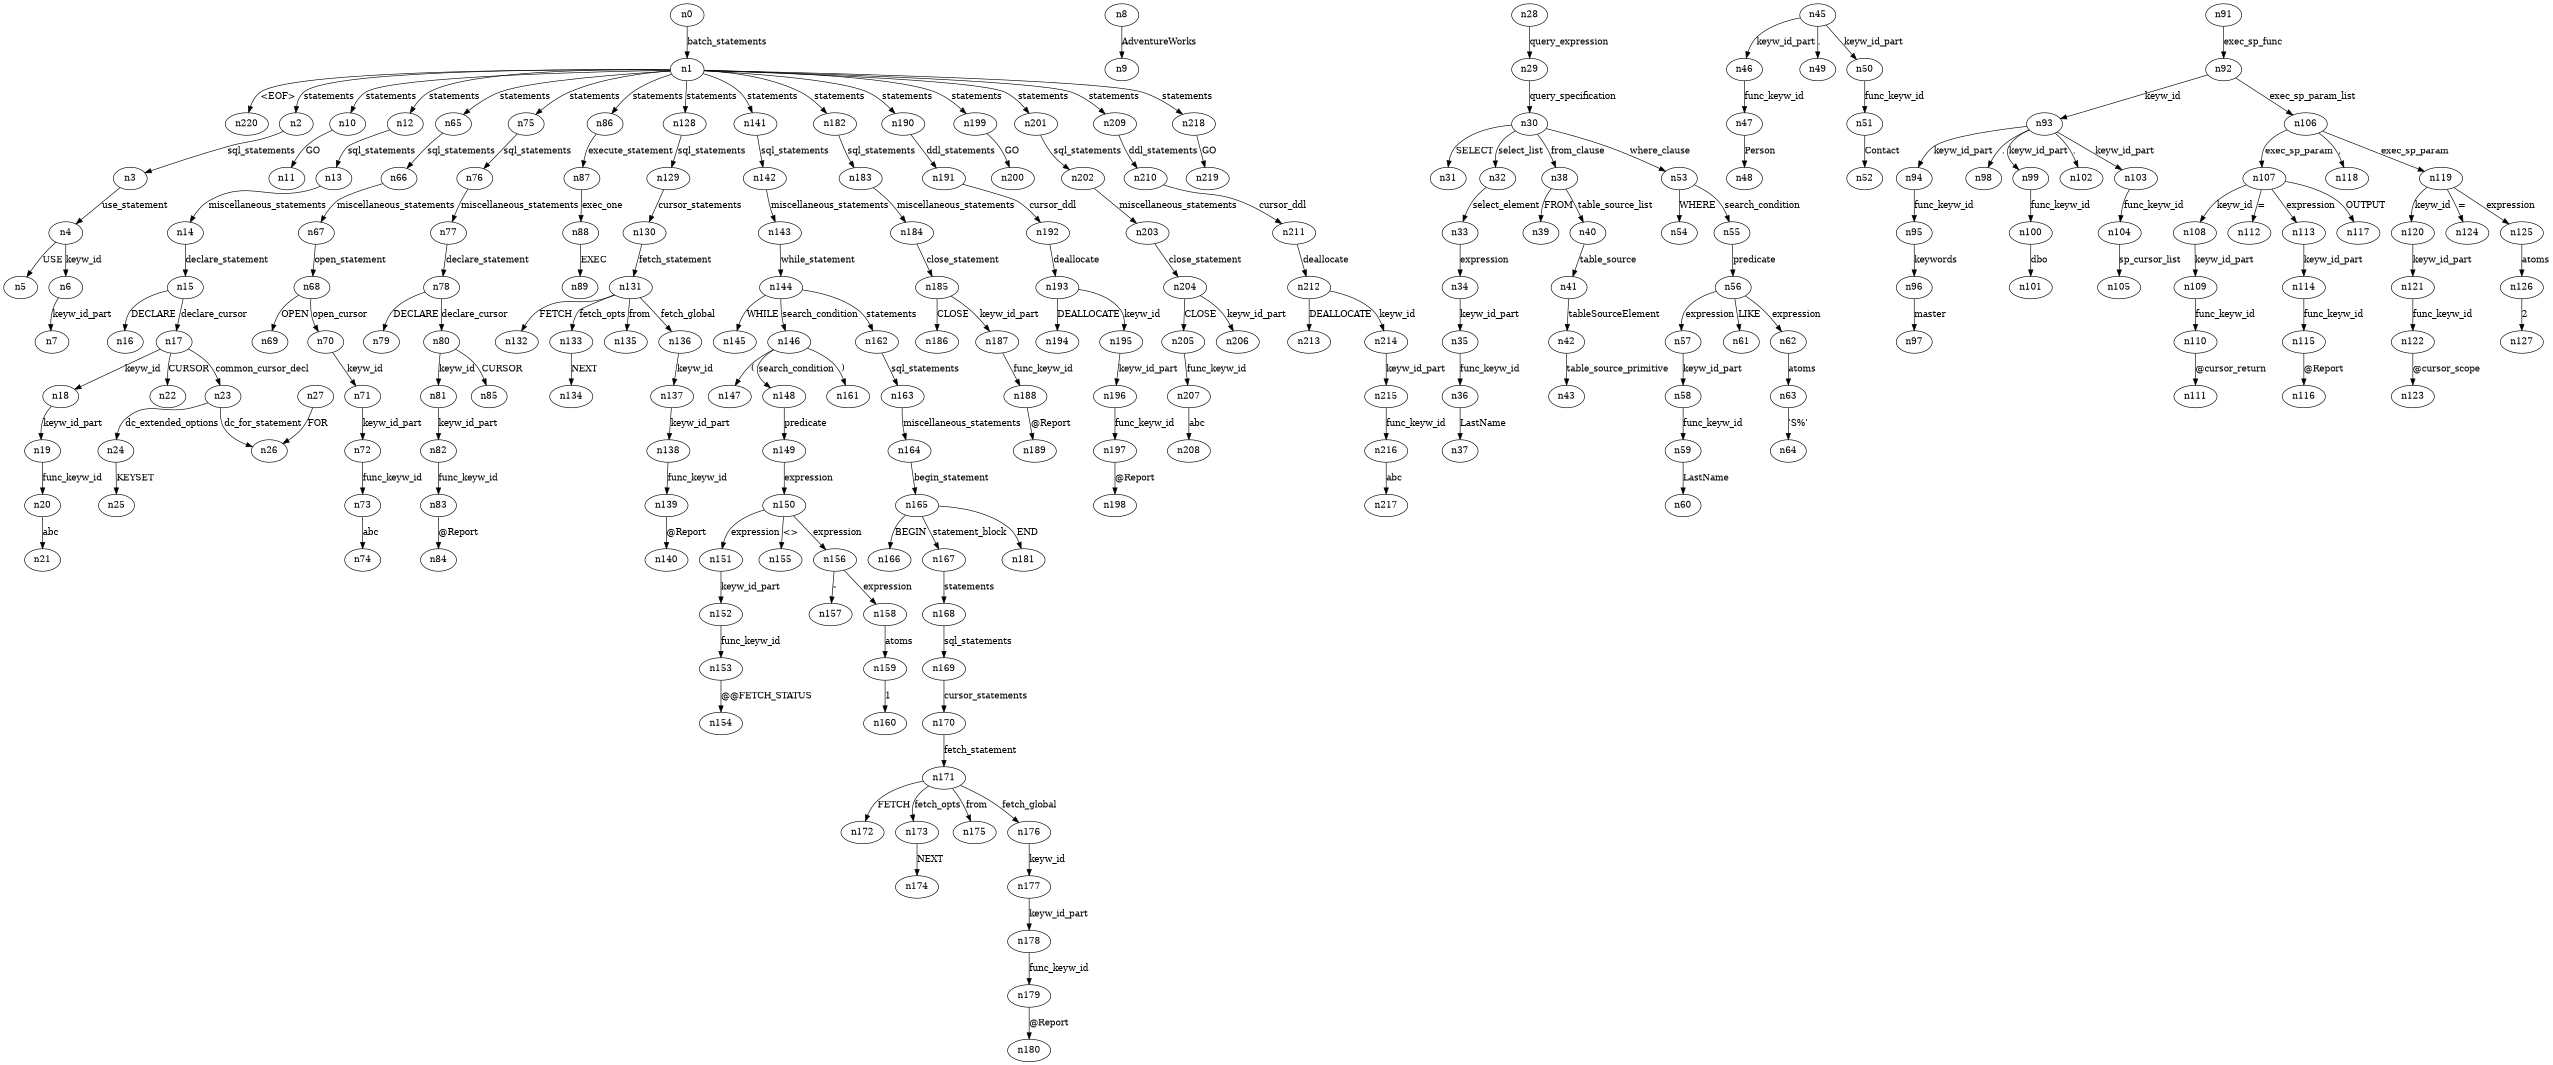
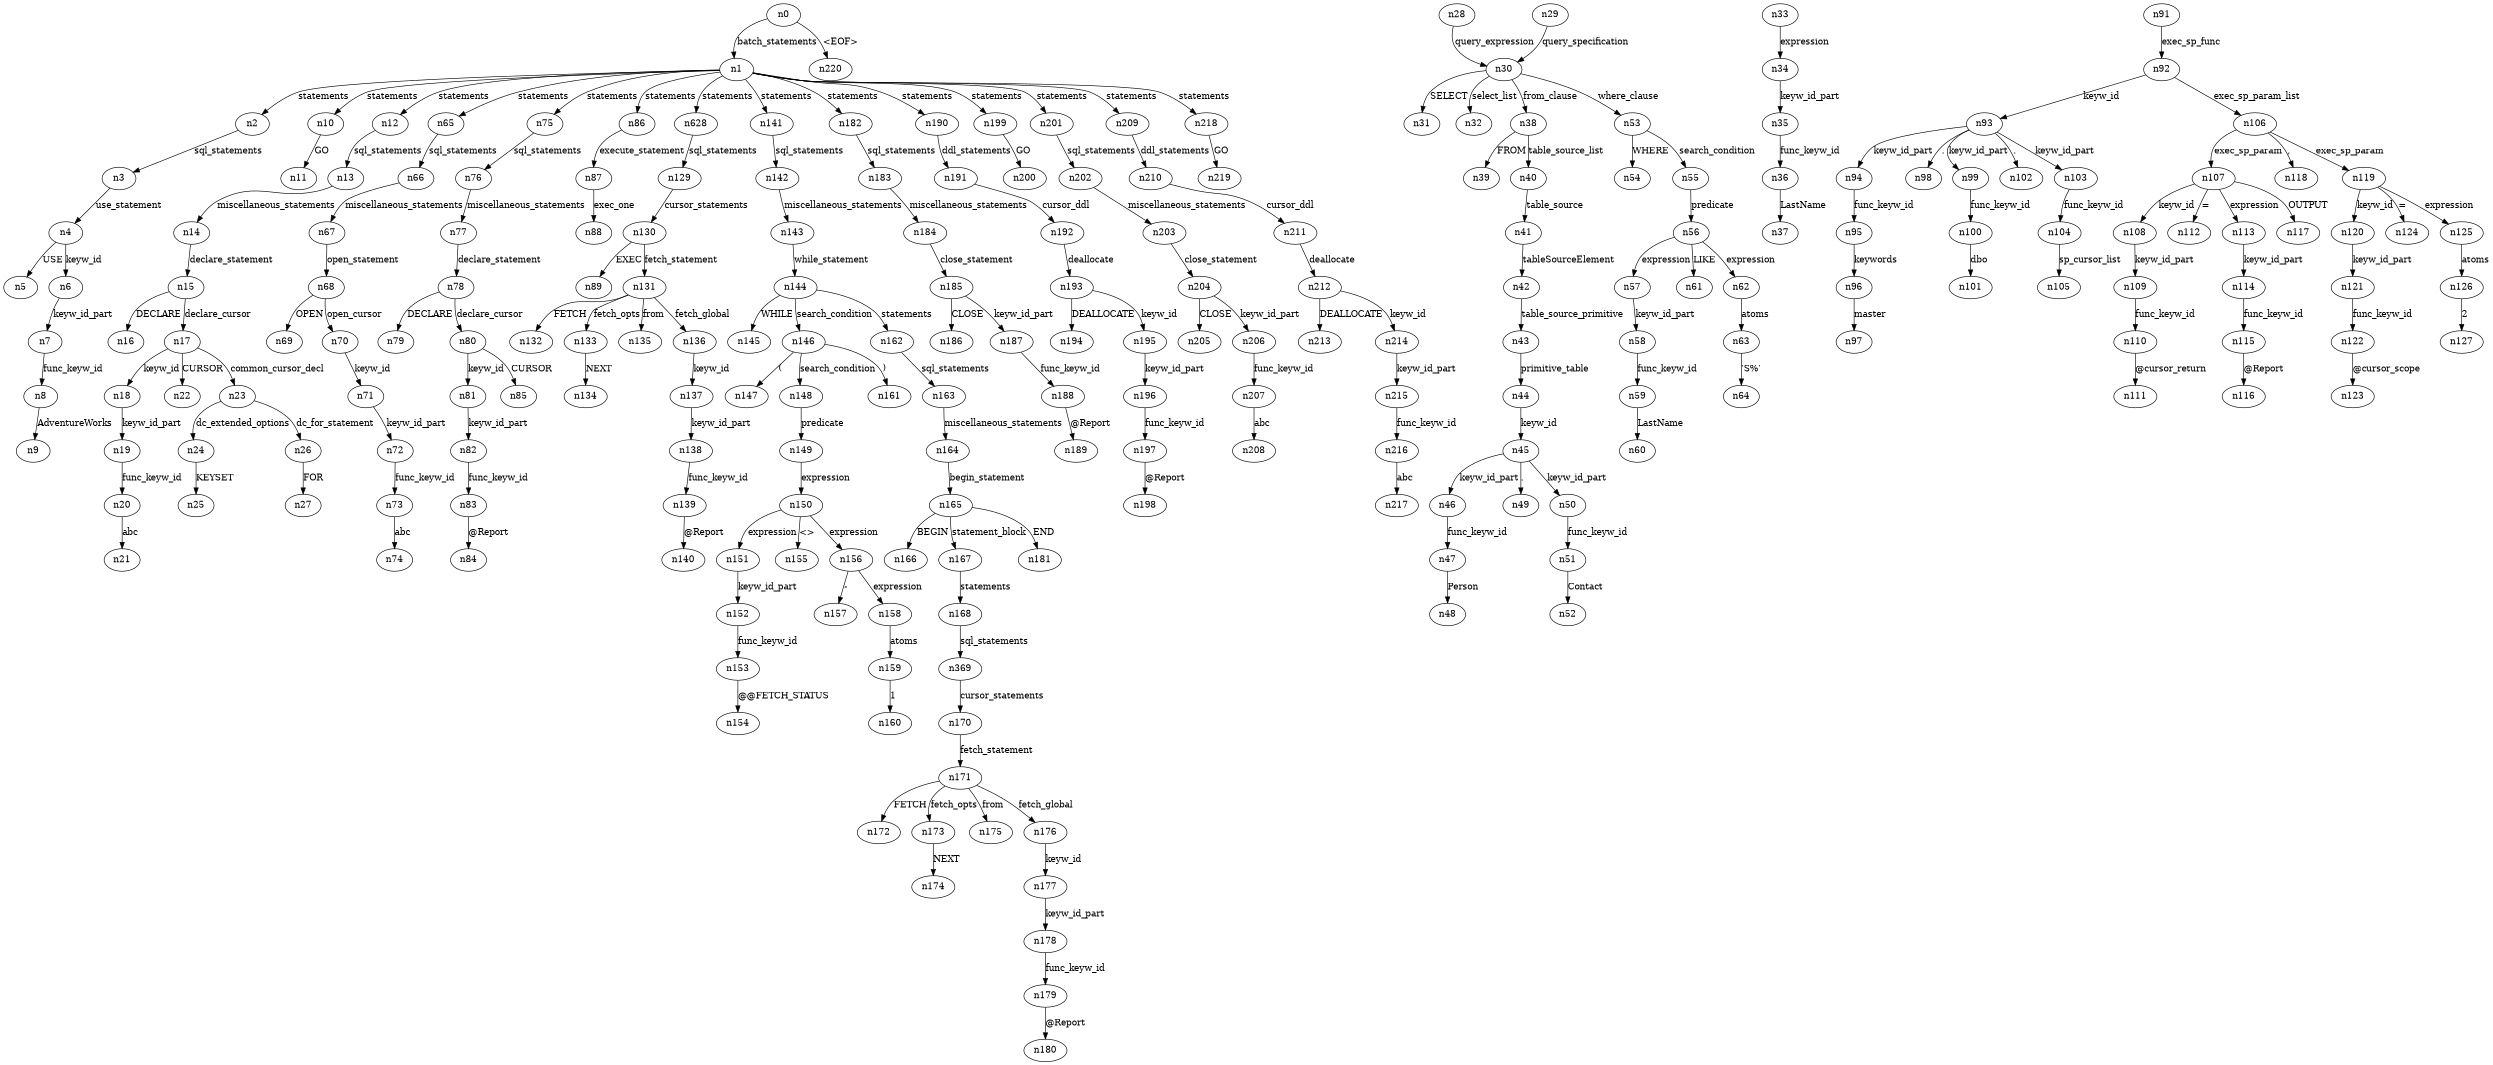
edge "n28" -> "n29": now "n28" -> "n30"
edge "n1" -> "n220": now "n0" -> "n220"
node "n128": label "n128" -> "n628"
edge "n32" -> "n33": removed, label "select_element"
edge "n88" -> "n89": now "n130" -> "n89"
edge "n7" -> "n8": added, label "func_keyw_id"
edge "n205" -> "n207": now "n206" -> "n207"
node "n44": added
edge "n27" -> "n26": reversed
node "n169": label "n169" -> "n369"
